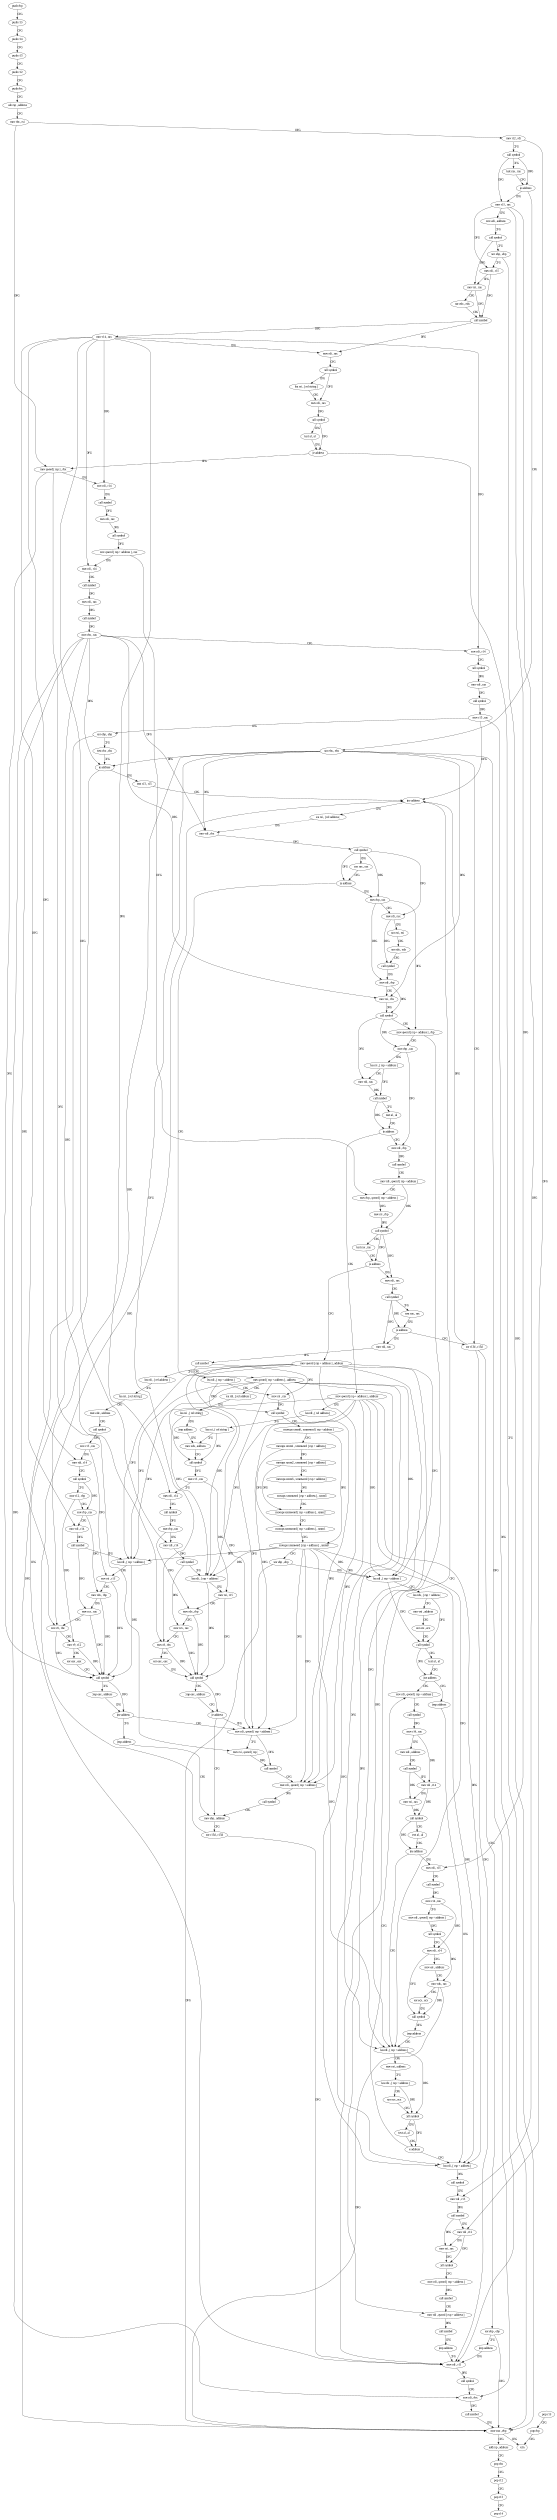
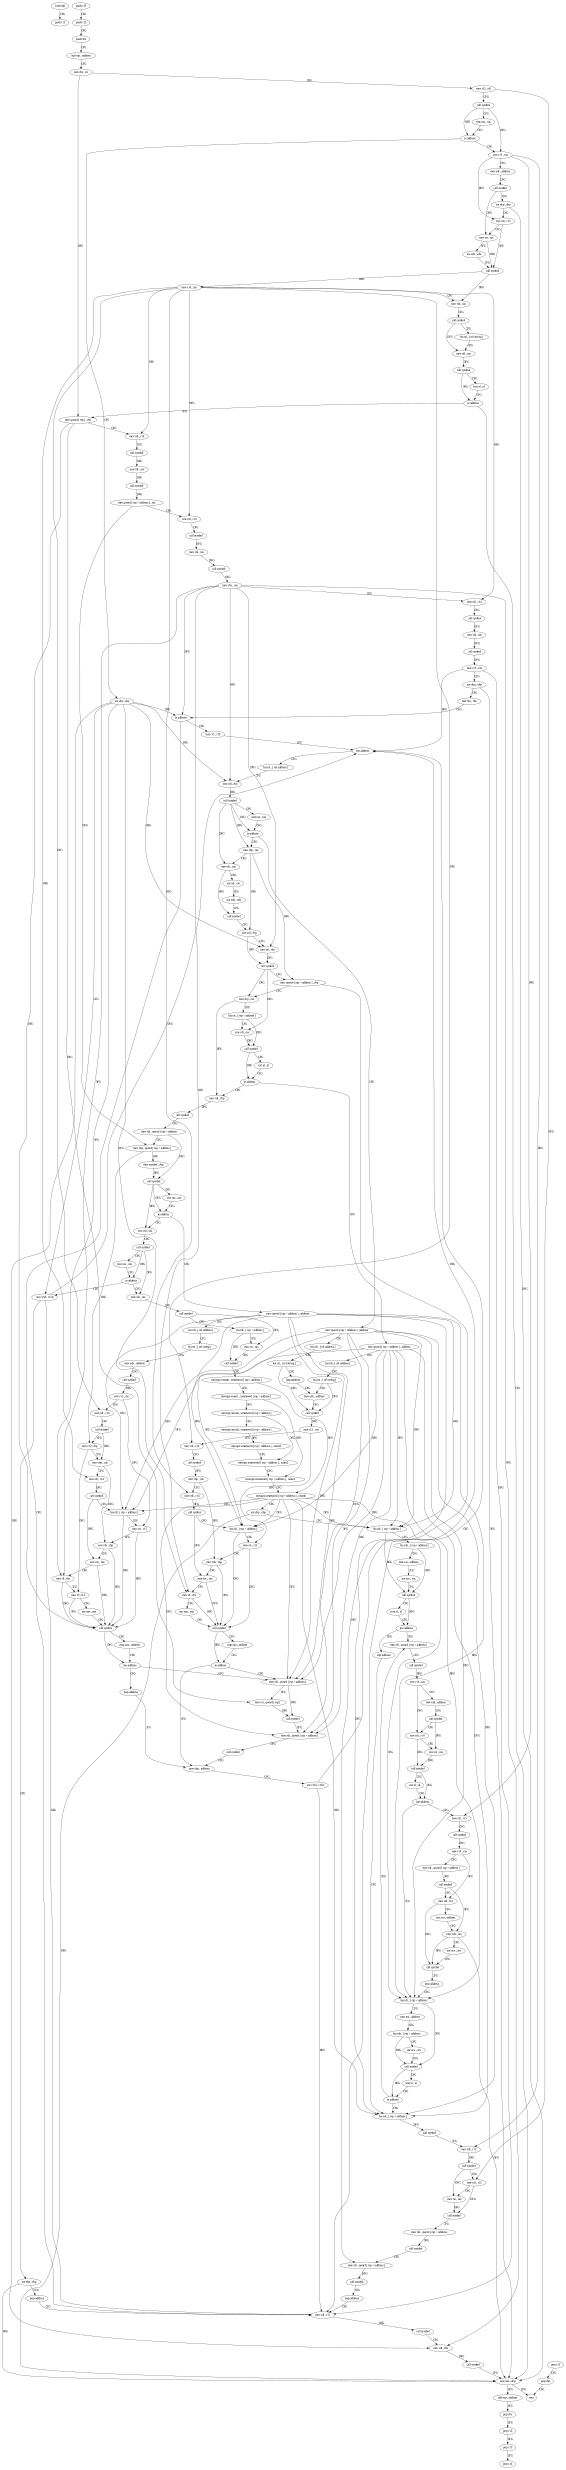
node "push r14": removed
node "mov rsi , rbp": label "mov rsi , rbp" -> "mov symbol , rbp"
edge "mov rbp , qword [ rsp + address ]" -> "mov r12 , rbp": added, label "DFG"
